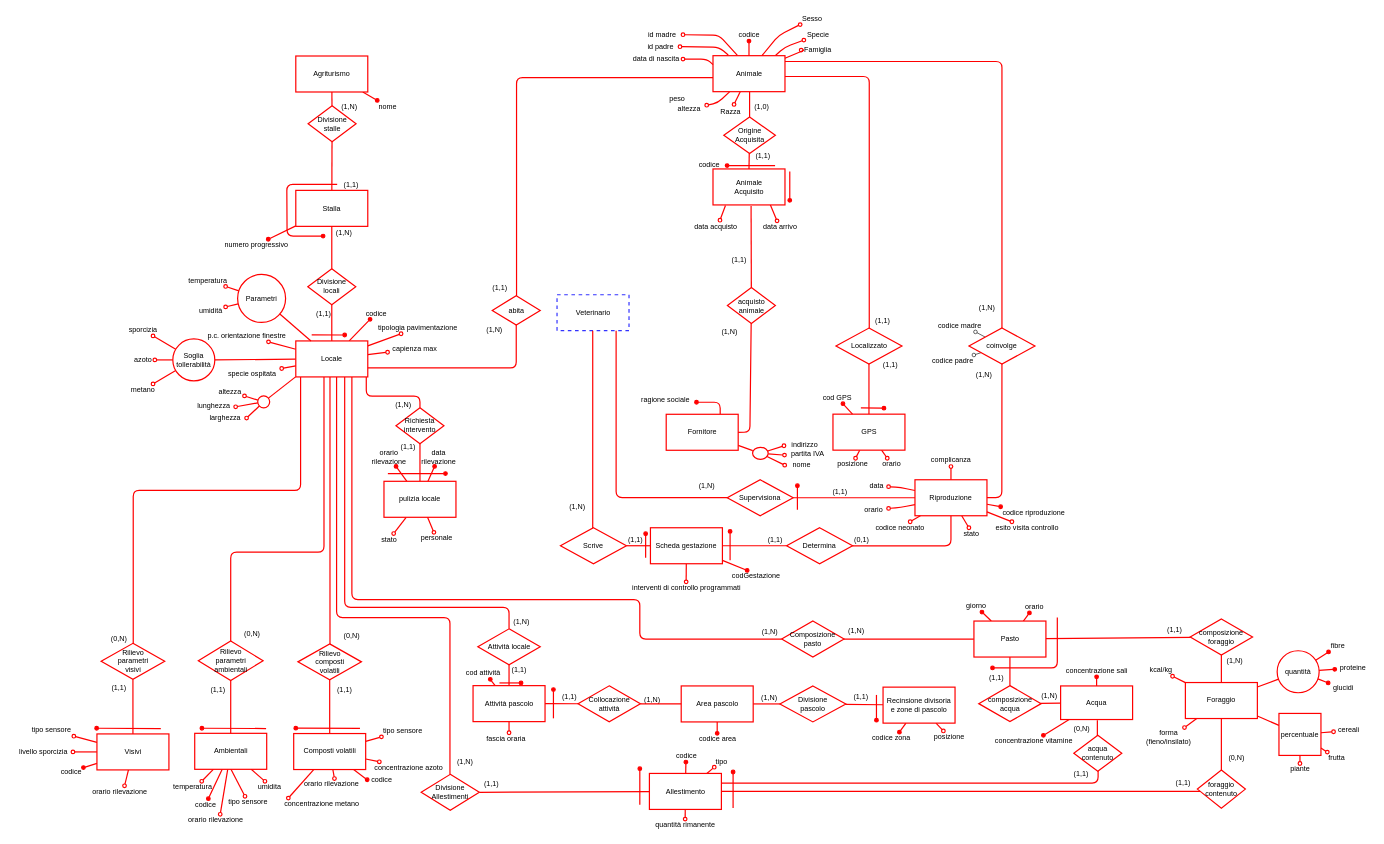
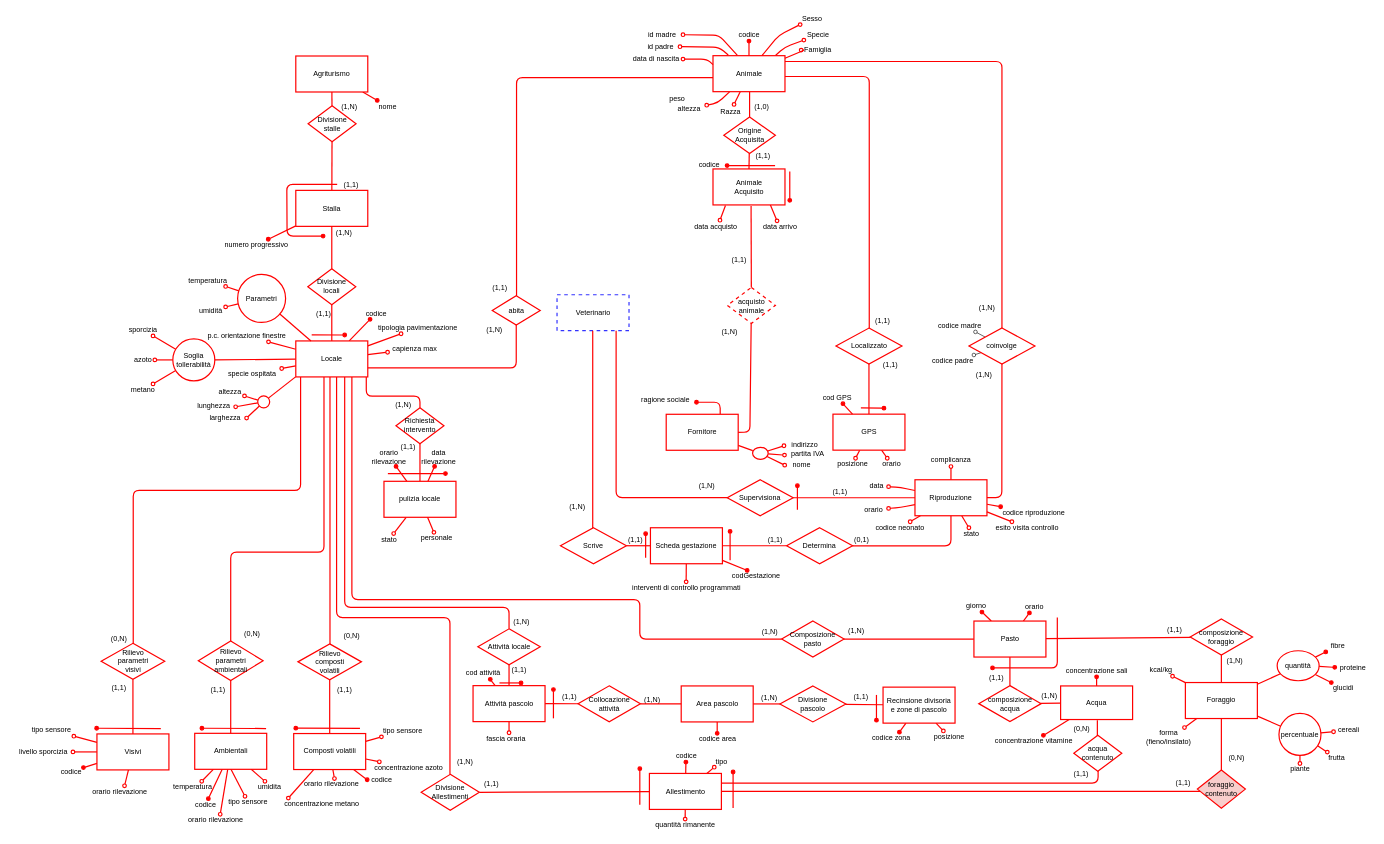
node "acquisto animale": style solid -> dashed
node "quantità": size 42x42 -> 42x30
node "percentuale": shape rectangle -> ellipse
node "foraggio contenuto": fillcolor #ffffff -> #f8cecc
